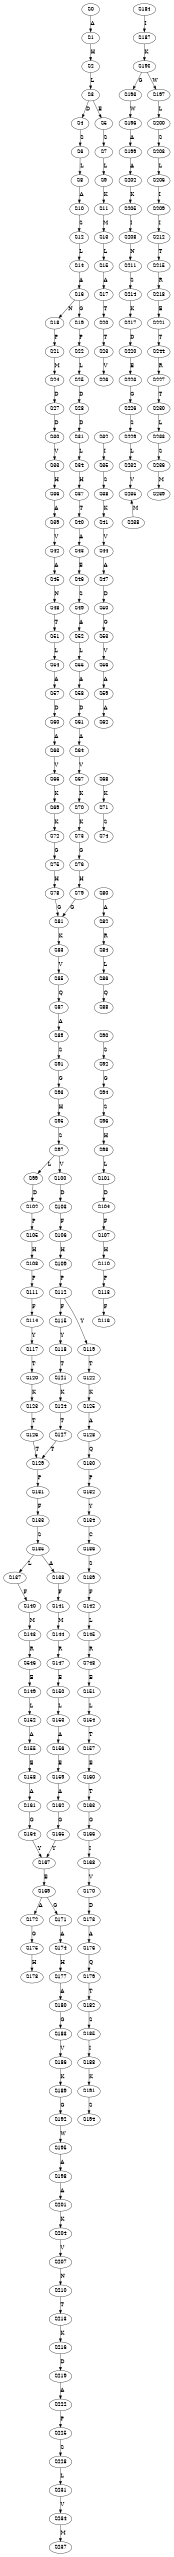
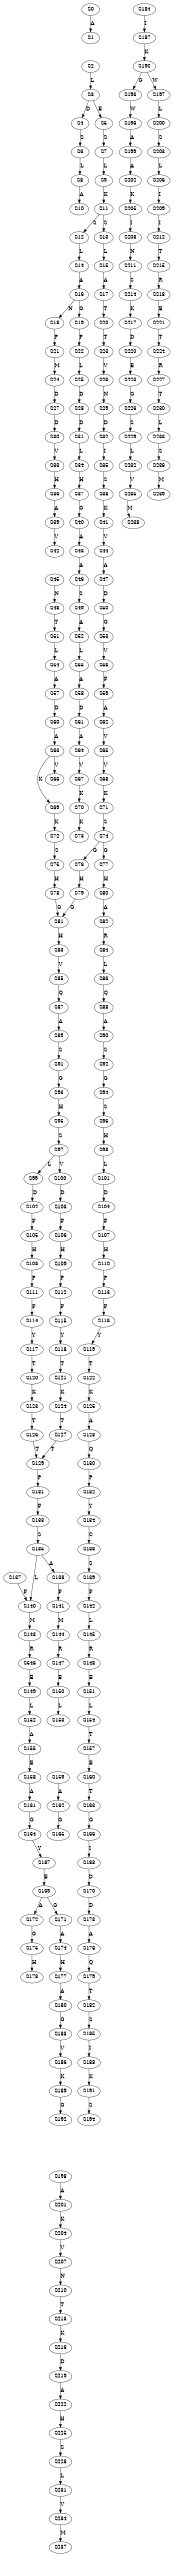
edge "S1" -> "S2": removed, label "H"
edge "S10" -> "S12": now "S11" -> "S12"
edge "S11" -> "S13": label "M" -> "S"
node "S244": label "S244" -> "S224"
node "S29": added
edge "S37" -> "S40": label "T" -> "G"
edge "S238" -> "S235": reversed
edge "S42" -> "S45": removed, label "A"
edge "S43" -> "S46": label "E" -> "A"
edge "S56" -> "S59": label "A" -> "F"
node "S65": added
edge "S66" -> "S69": now "S63" -> "S69"
edge "S73" -> "S76": now "S74" -> "S76"
edge "S72" -> "S75": label "G" -> "S"
node "S77": added
edge "S81" -> "S83": label "K" -> "H"
edge "S88" -> "S90": added, label "A"
edge "S102" -> "S105": label "P" -> "F"
edge "S112" -> "S119": now "S116" -> "S119"
edge "S135" -> "S137": now "S135" -> "S140"
node "S748": label "S748" -> "S148"
node "S156": removed
edge "S165" -> "S167": removed, label "Y"
edge "S168" -> "S170": label "V" -> "D"
node "S195": removed
edge "S222" -> "S225": label "P" -> "H"
